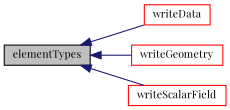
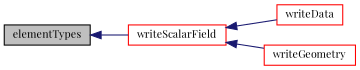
edge "writeData" -> "elementTypes": now "writeData" -> "writeScalarField"
edge "writeGeometry" -> "elementTypes": now "writeGeometry" -> "writeScalarField"
